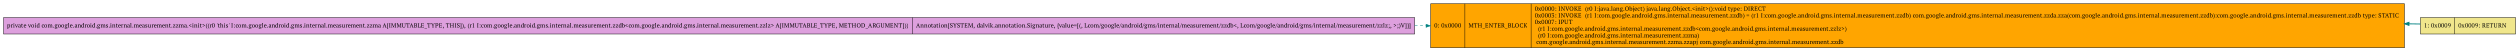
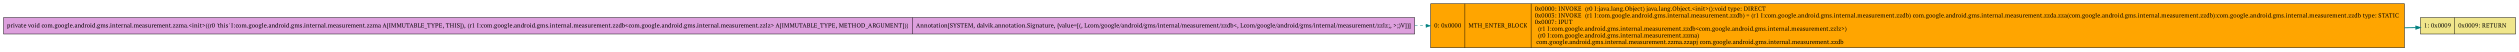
edge "1: 0x0009" -> "0: 0x0000": reversed
